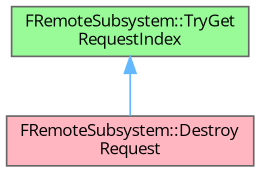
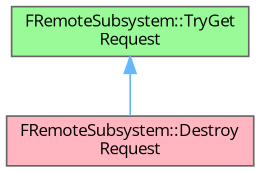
node "FRemoteSubsystem::TryGet RequestIndex": label "FRemoteSubsystem::TryGet RequestIndex" -> "FRemoteSubsystem::TryGet Request"
